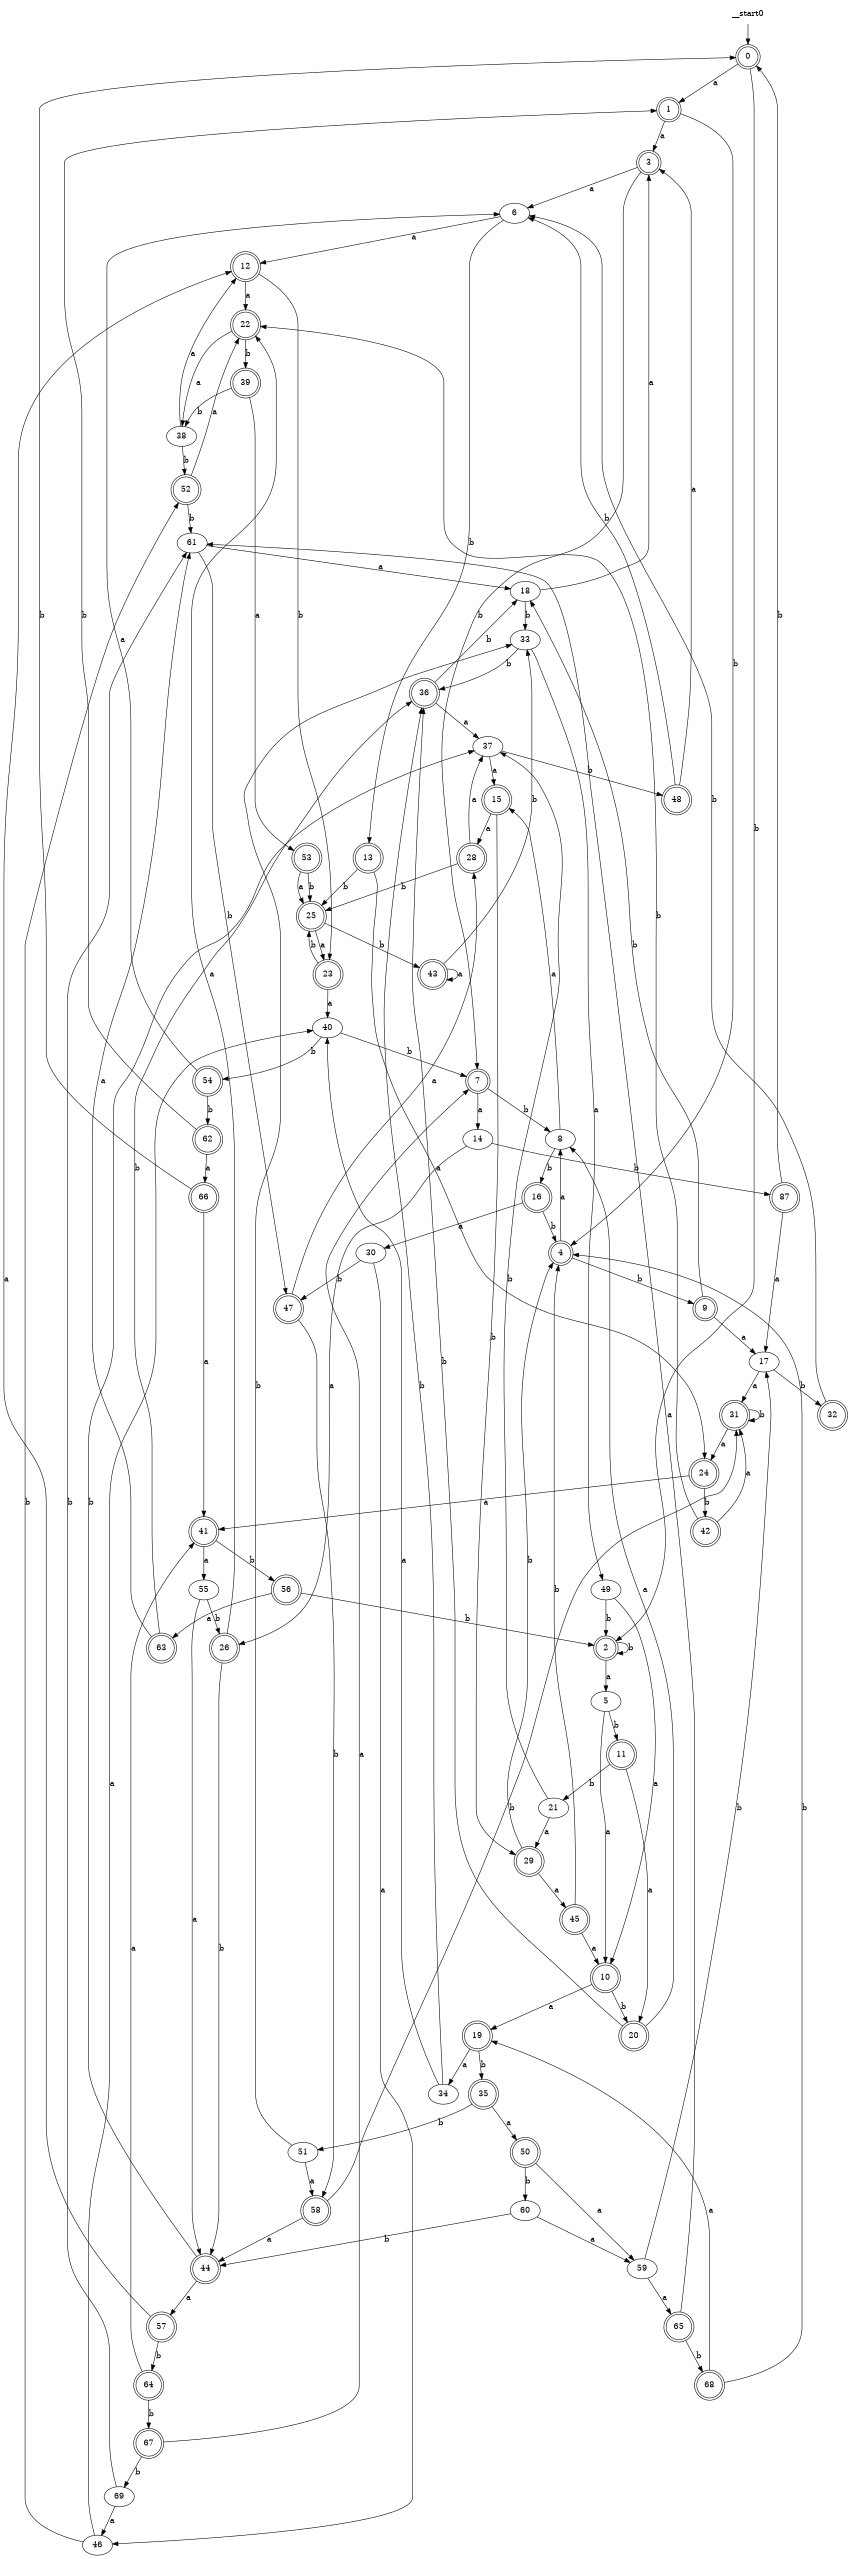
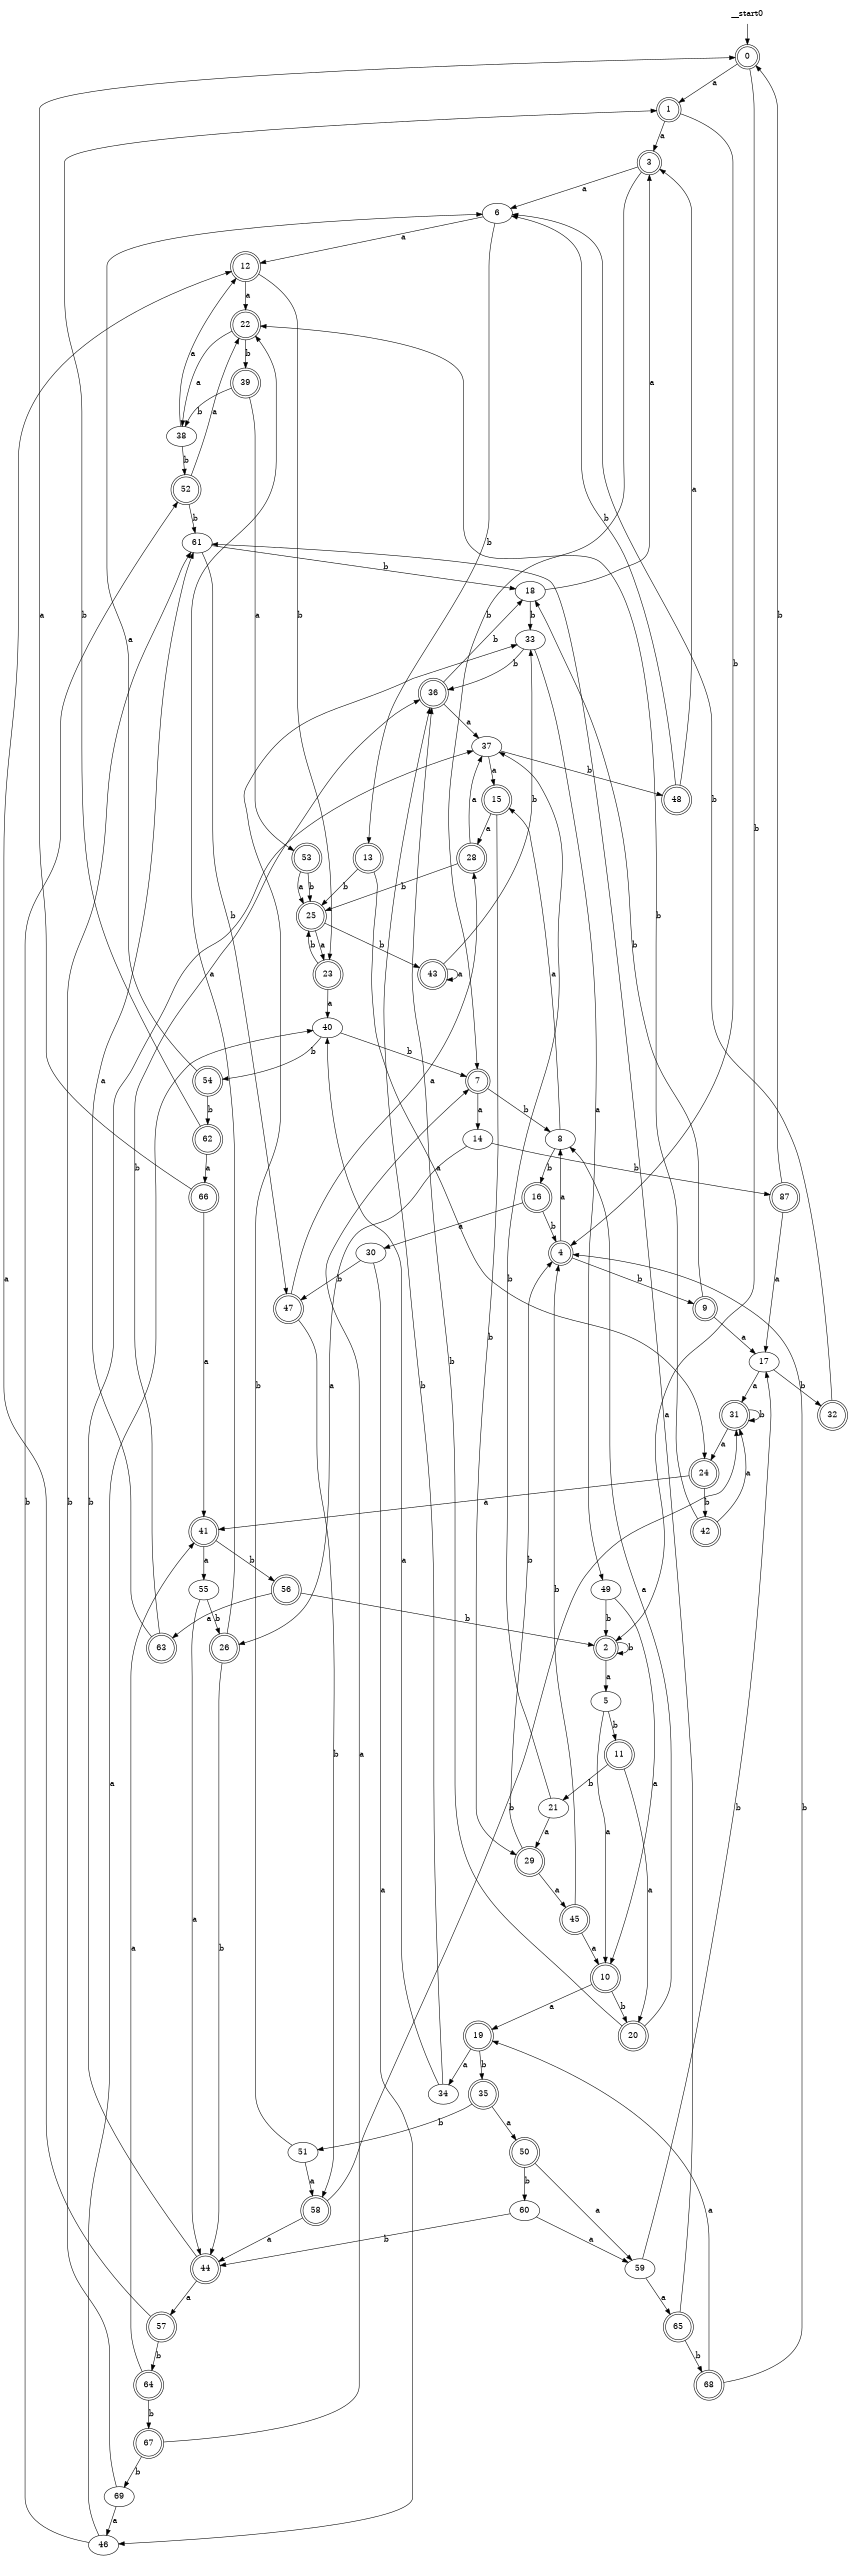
edge "61" -> "18": label "a" -> "b"
edge "66" -> "0": label "b" -> "a"
